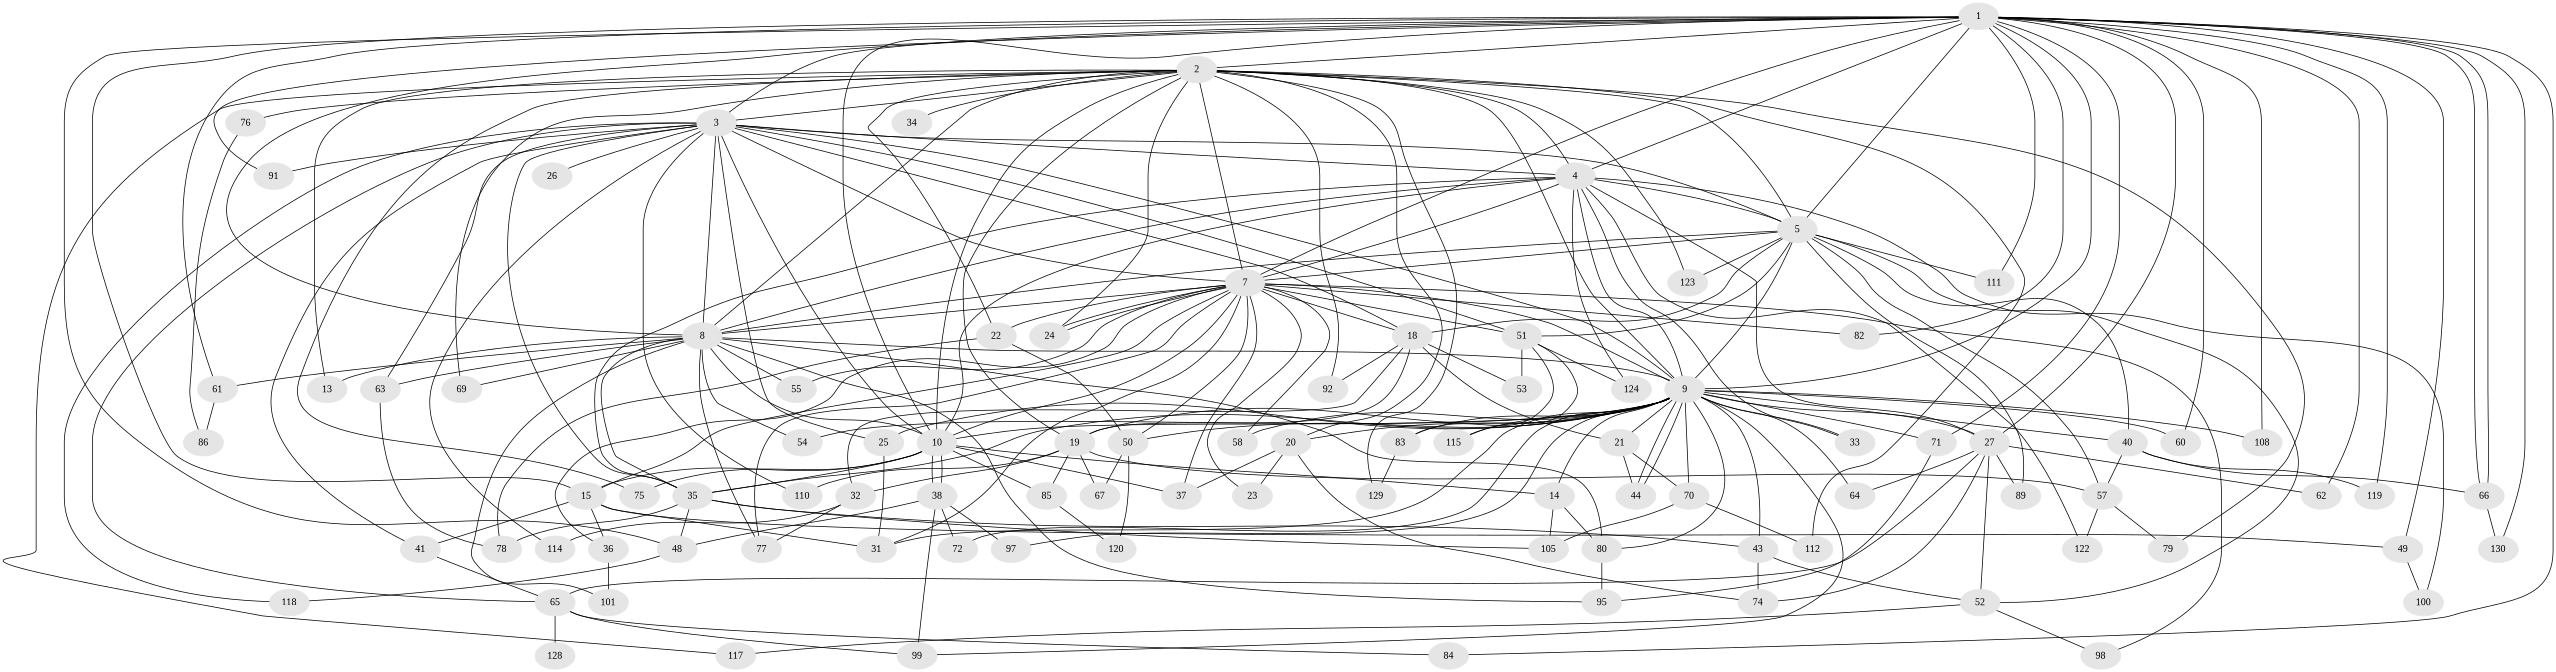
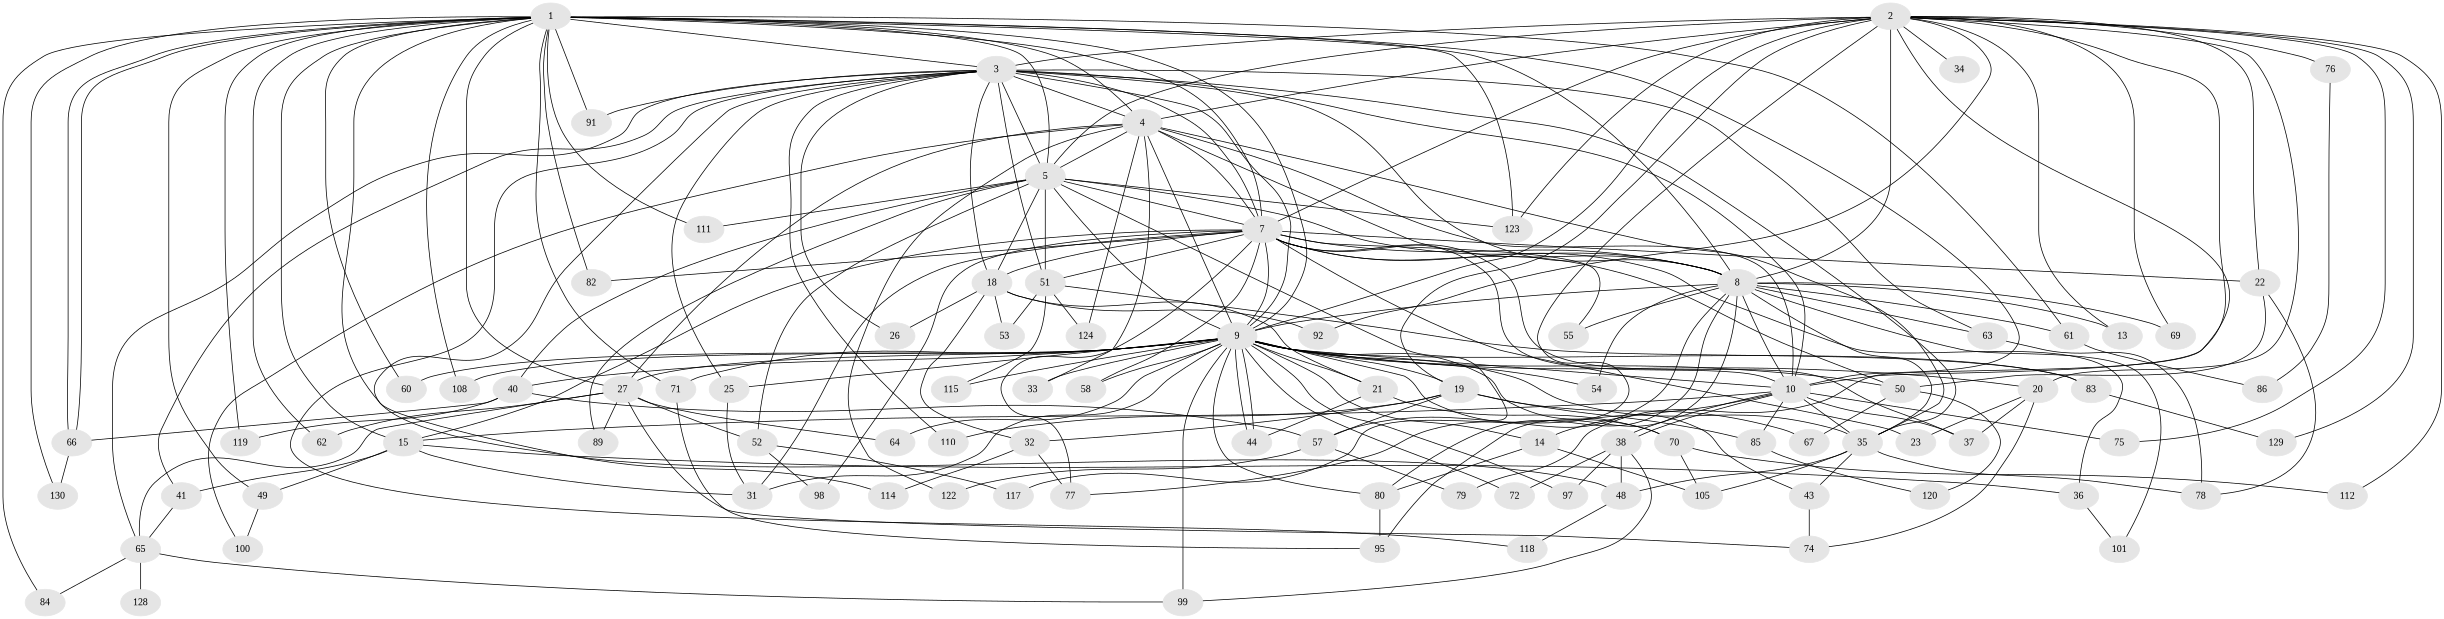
edge "1" -- "2": now "1" -- "123"
node "24": removed
edge "18" -- "19": now "18" -- "26"
edge "43" -- "52": removed
